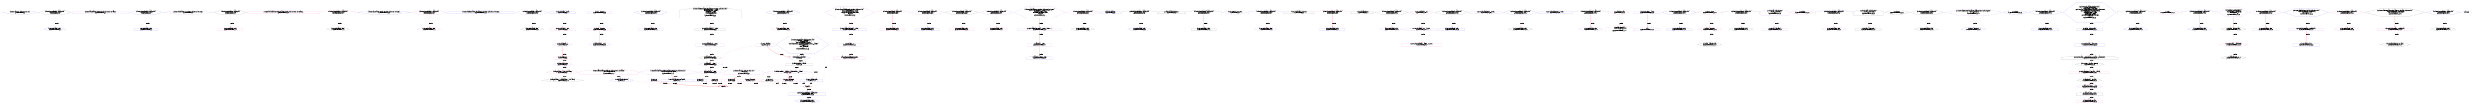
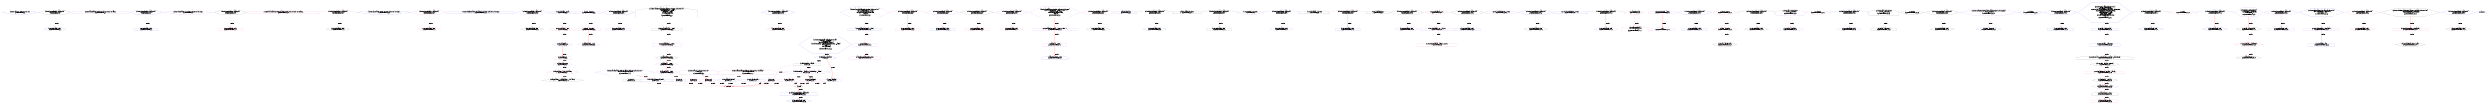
edge "144_ return State.halted; 1036-return-145-145" -> "143_ if_ieoState == State.halted 1029-if-144-152": reversed
